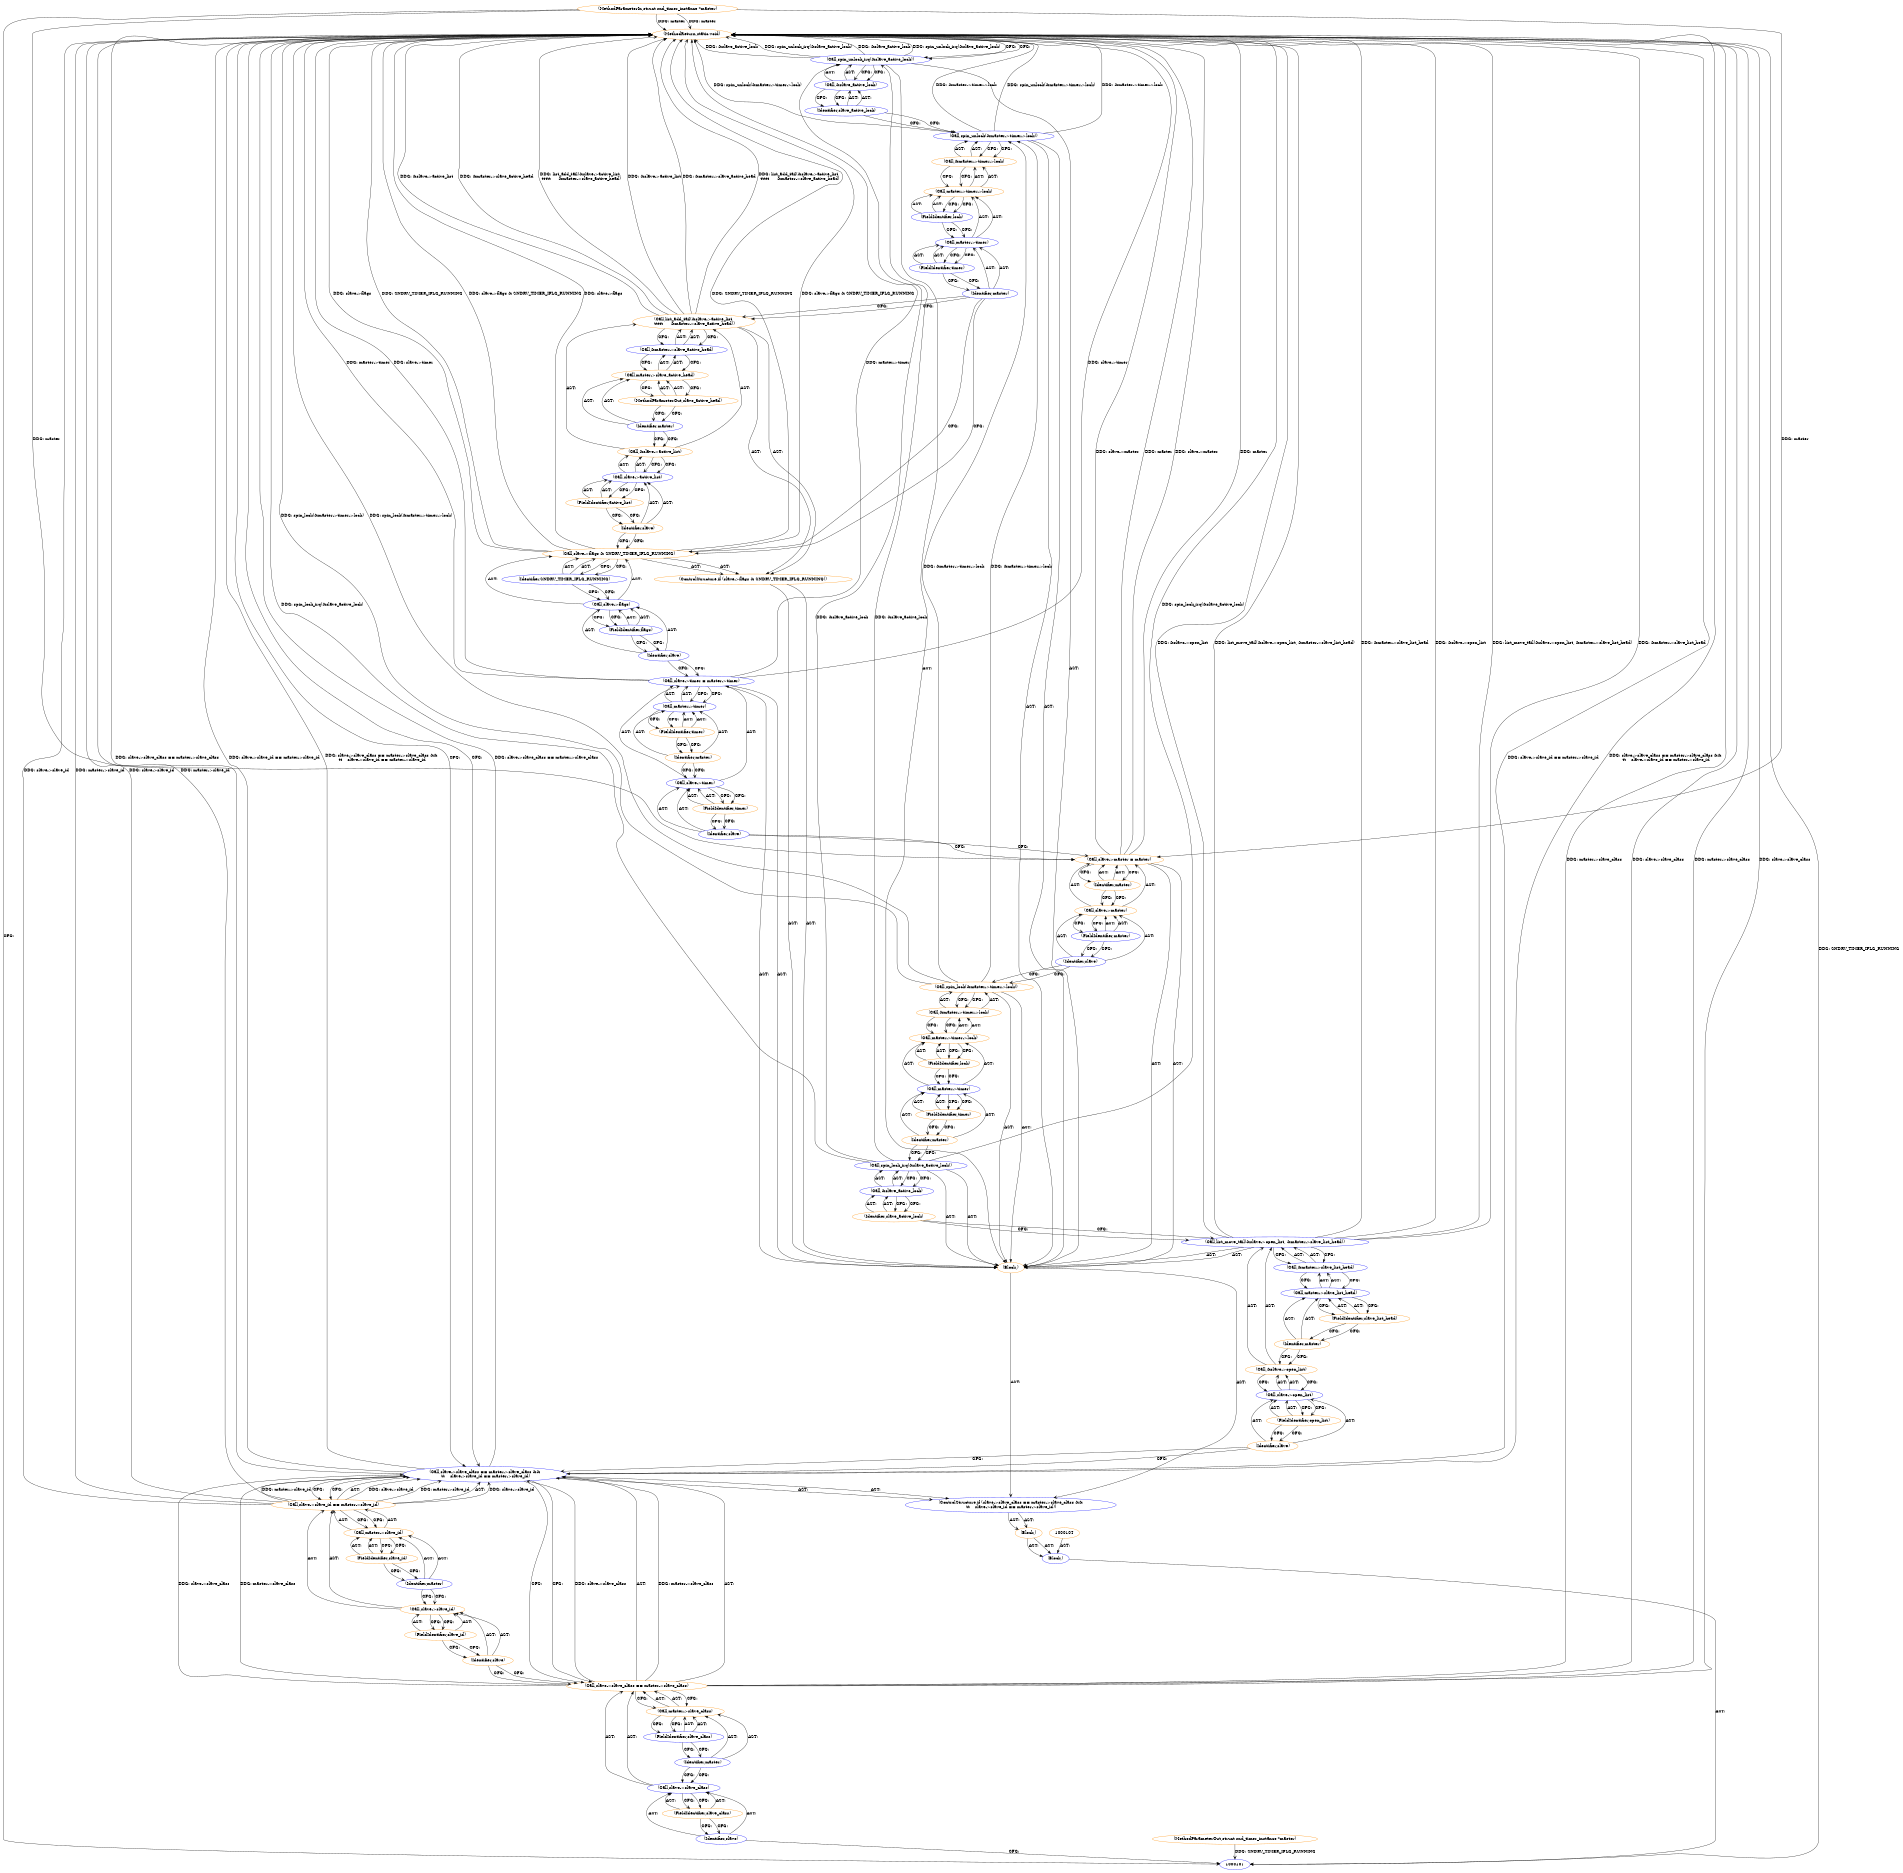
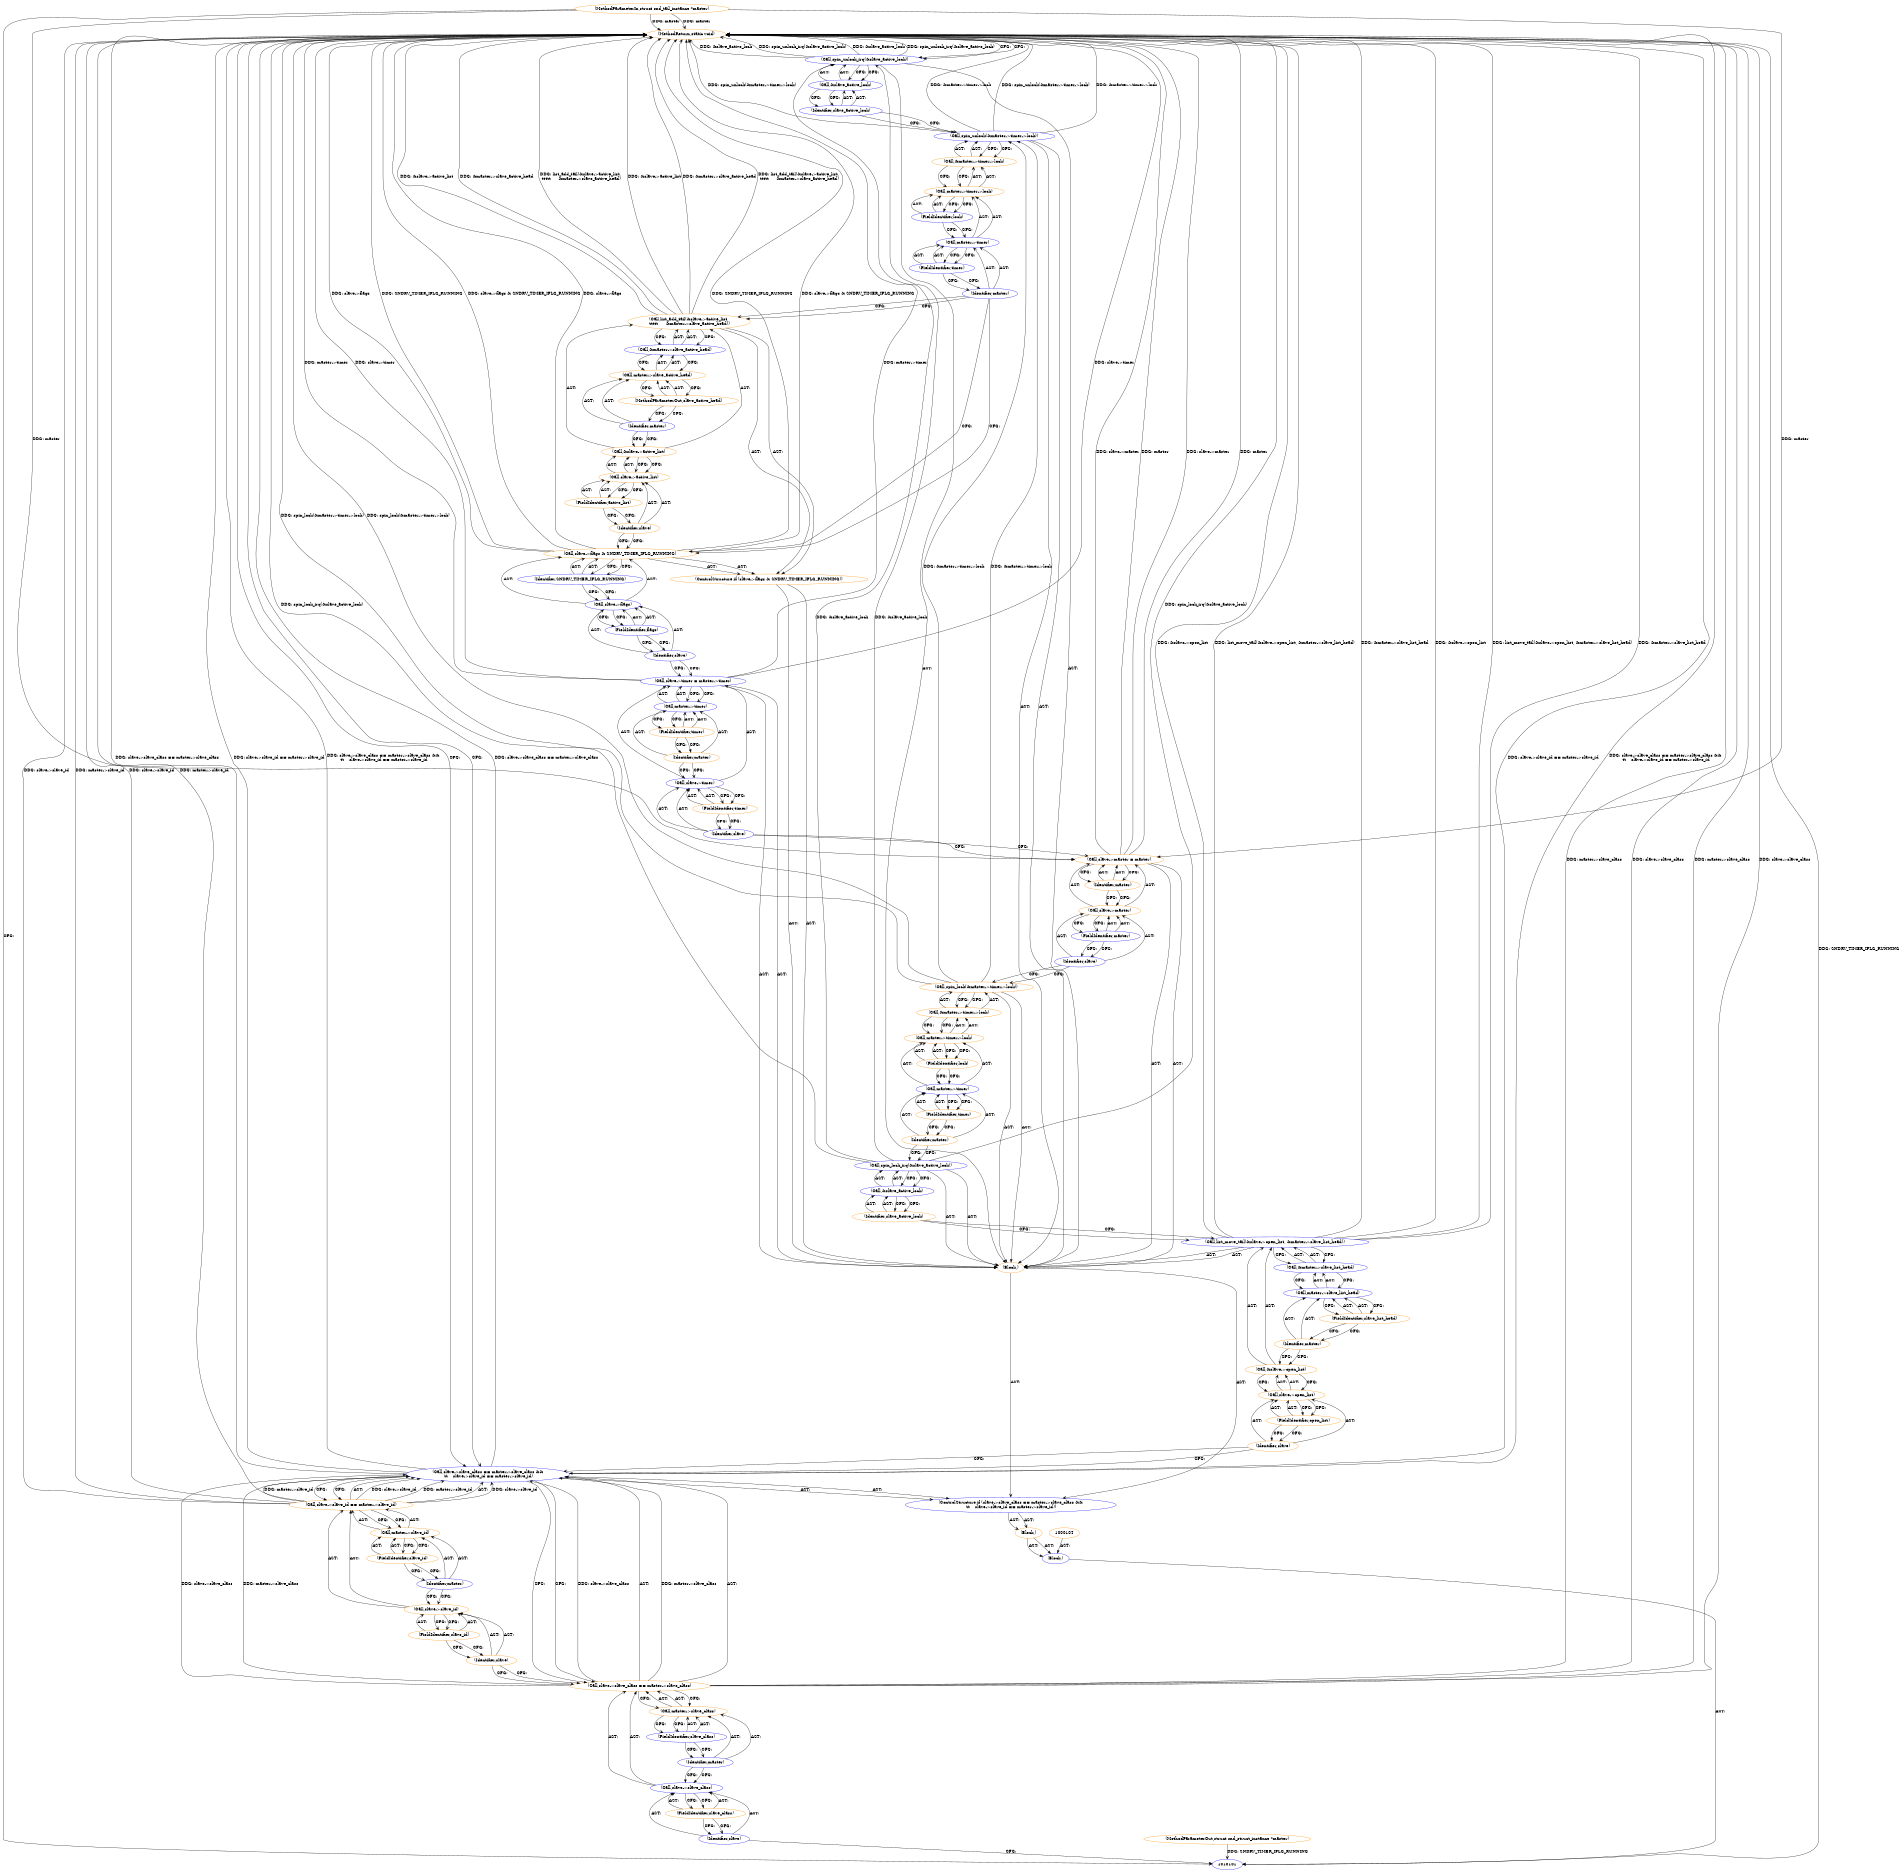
node "(MethodParameterIn,struct snd_timer_instance *master)": label "(MethodParameterIn,struct snd_timer_instance *master)" -> "(MethodParameterIn,struct snd_tail_instance *master)"
node "(Call,slave->active_list)": color blue -> darkorange
node "(Call,slave->open_list)": color blue -> darkorange
node "(MethodParameterOut,struct snd_timer_instance *master)": label "(MethodParameterOut,struct snd_timer_instance *master)" -> "(MethodParameterOut,struct snd_struct_instance *master)"
node "1000101": label "1000101" -> "1010101"
